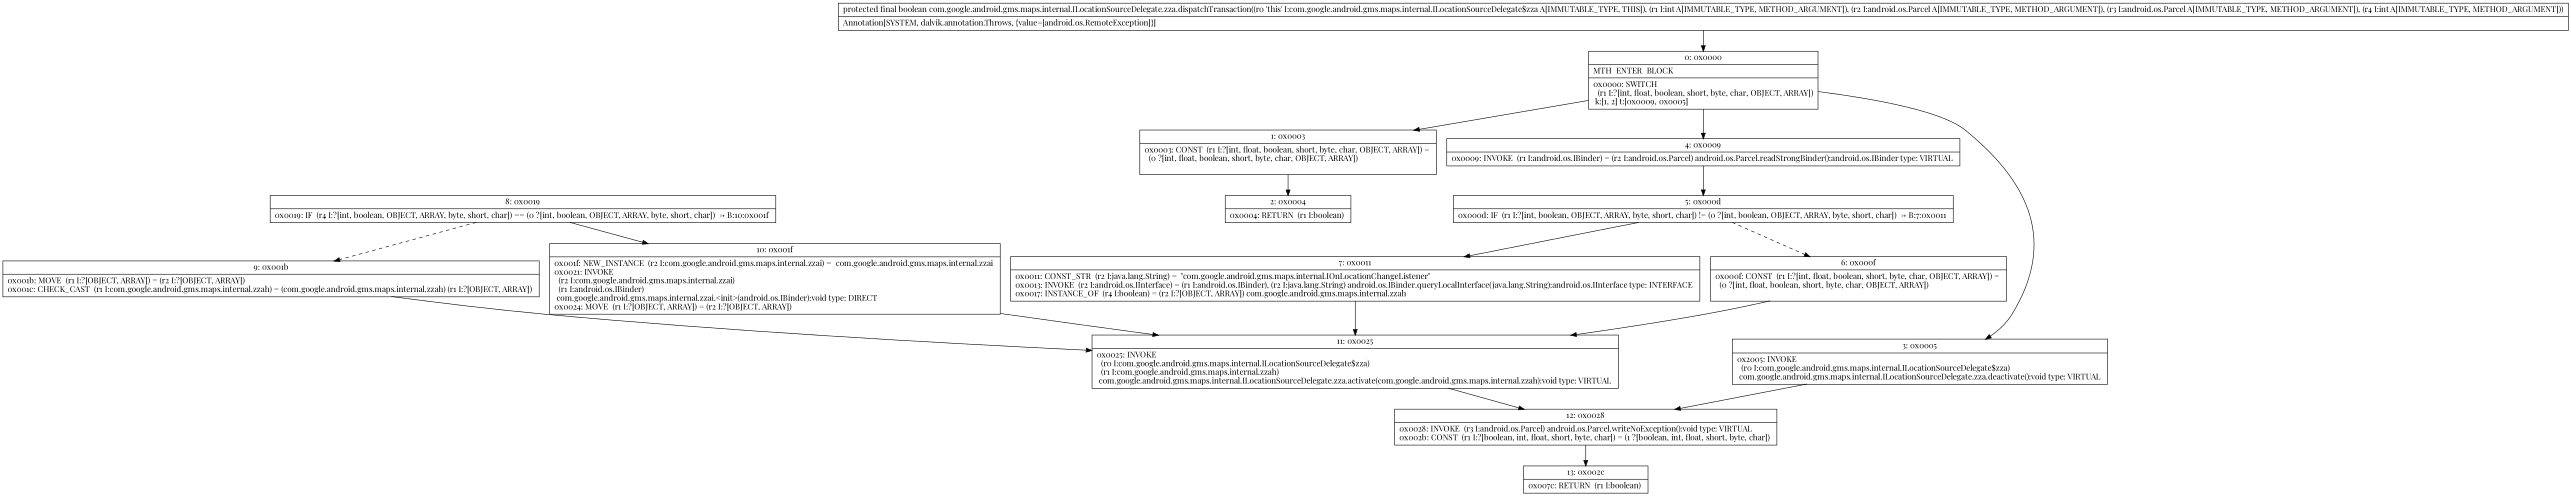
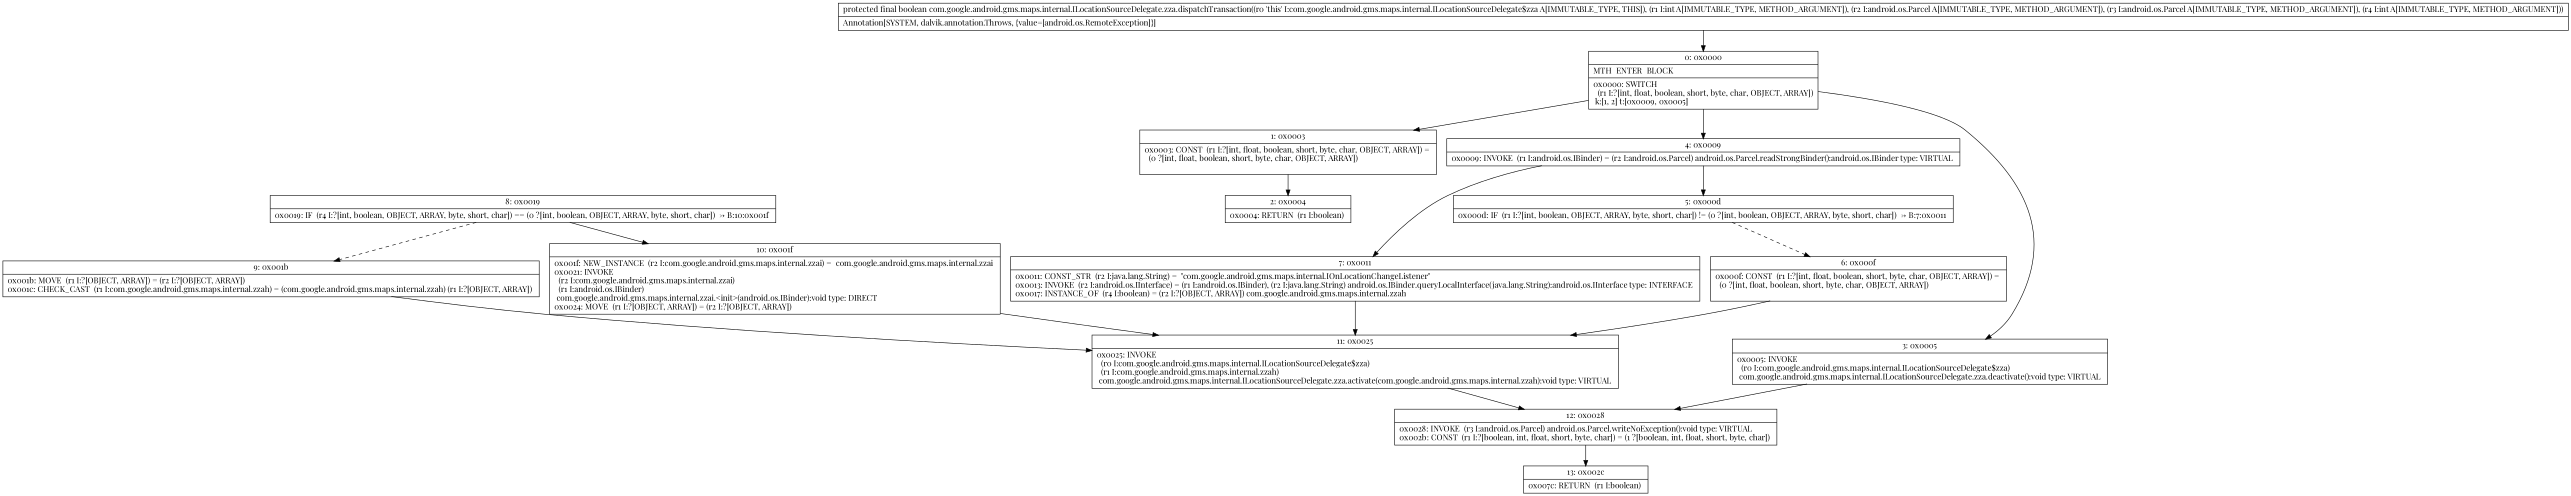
edge "5: 0x000d" -> "7: 0x0011": now "4: 0x0009" -> "7: 0x0011"
node "3: 0x0005": text "0x2005: INVOKE" -> "0x0005: INVOKE"
